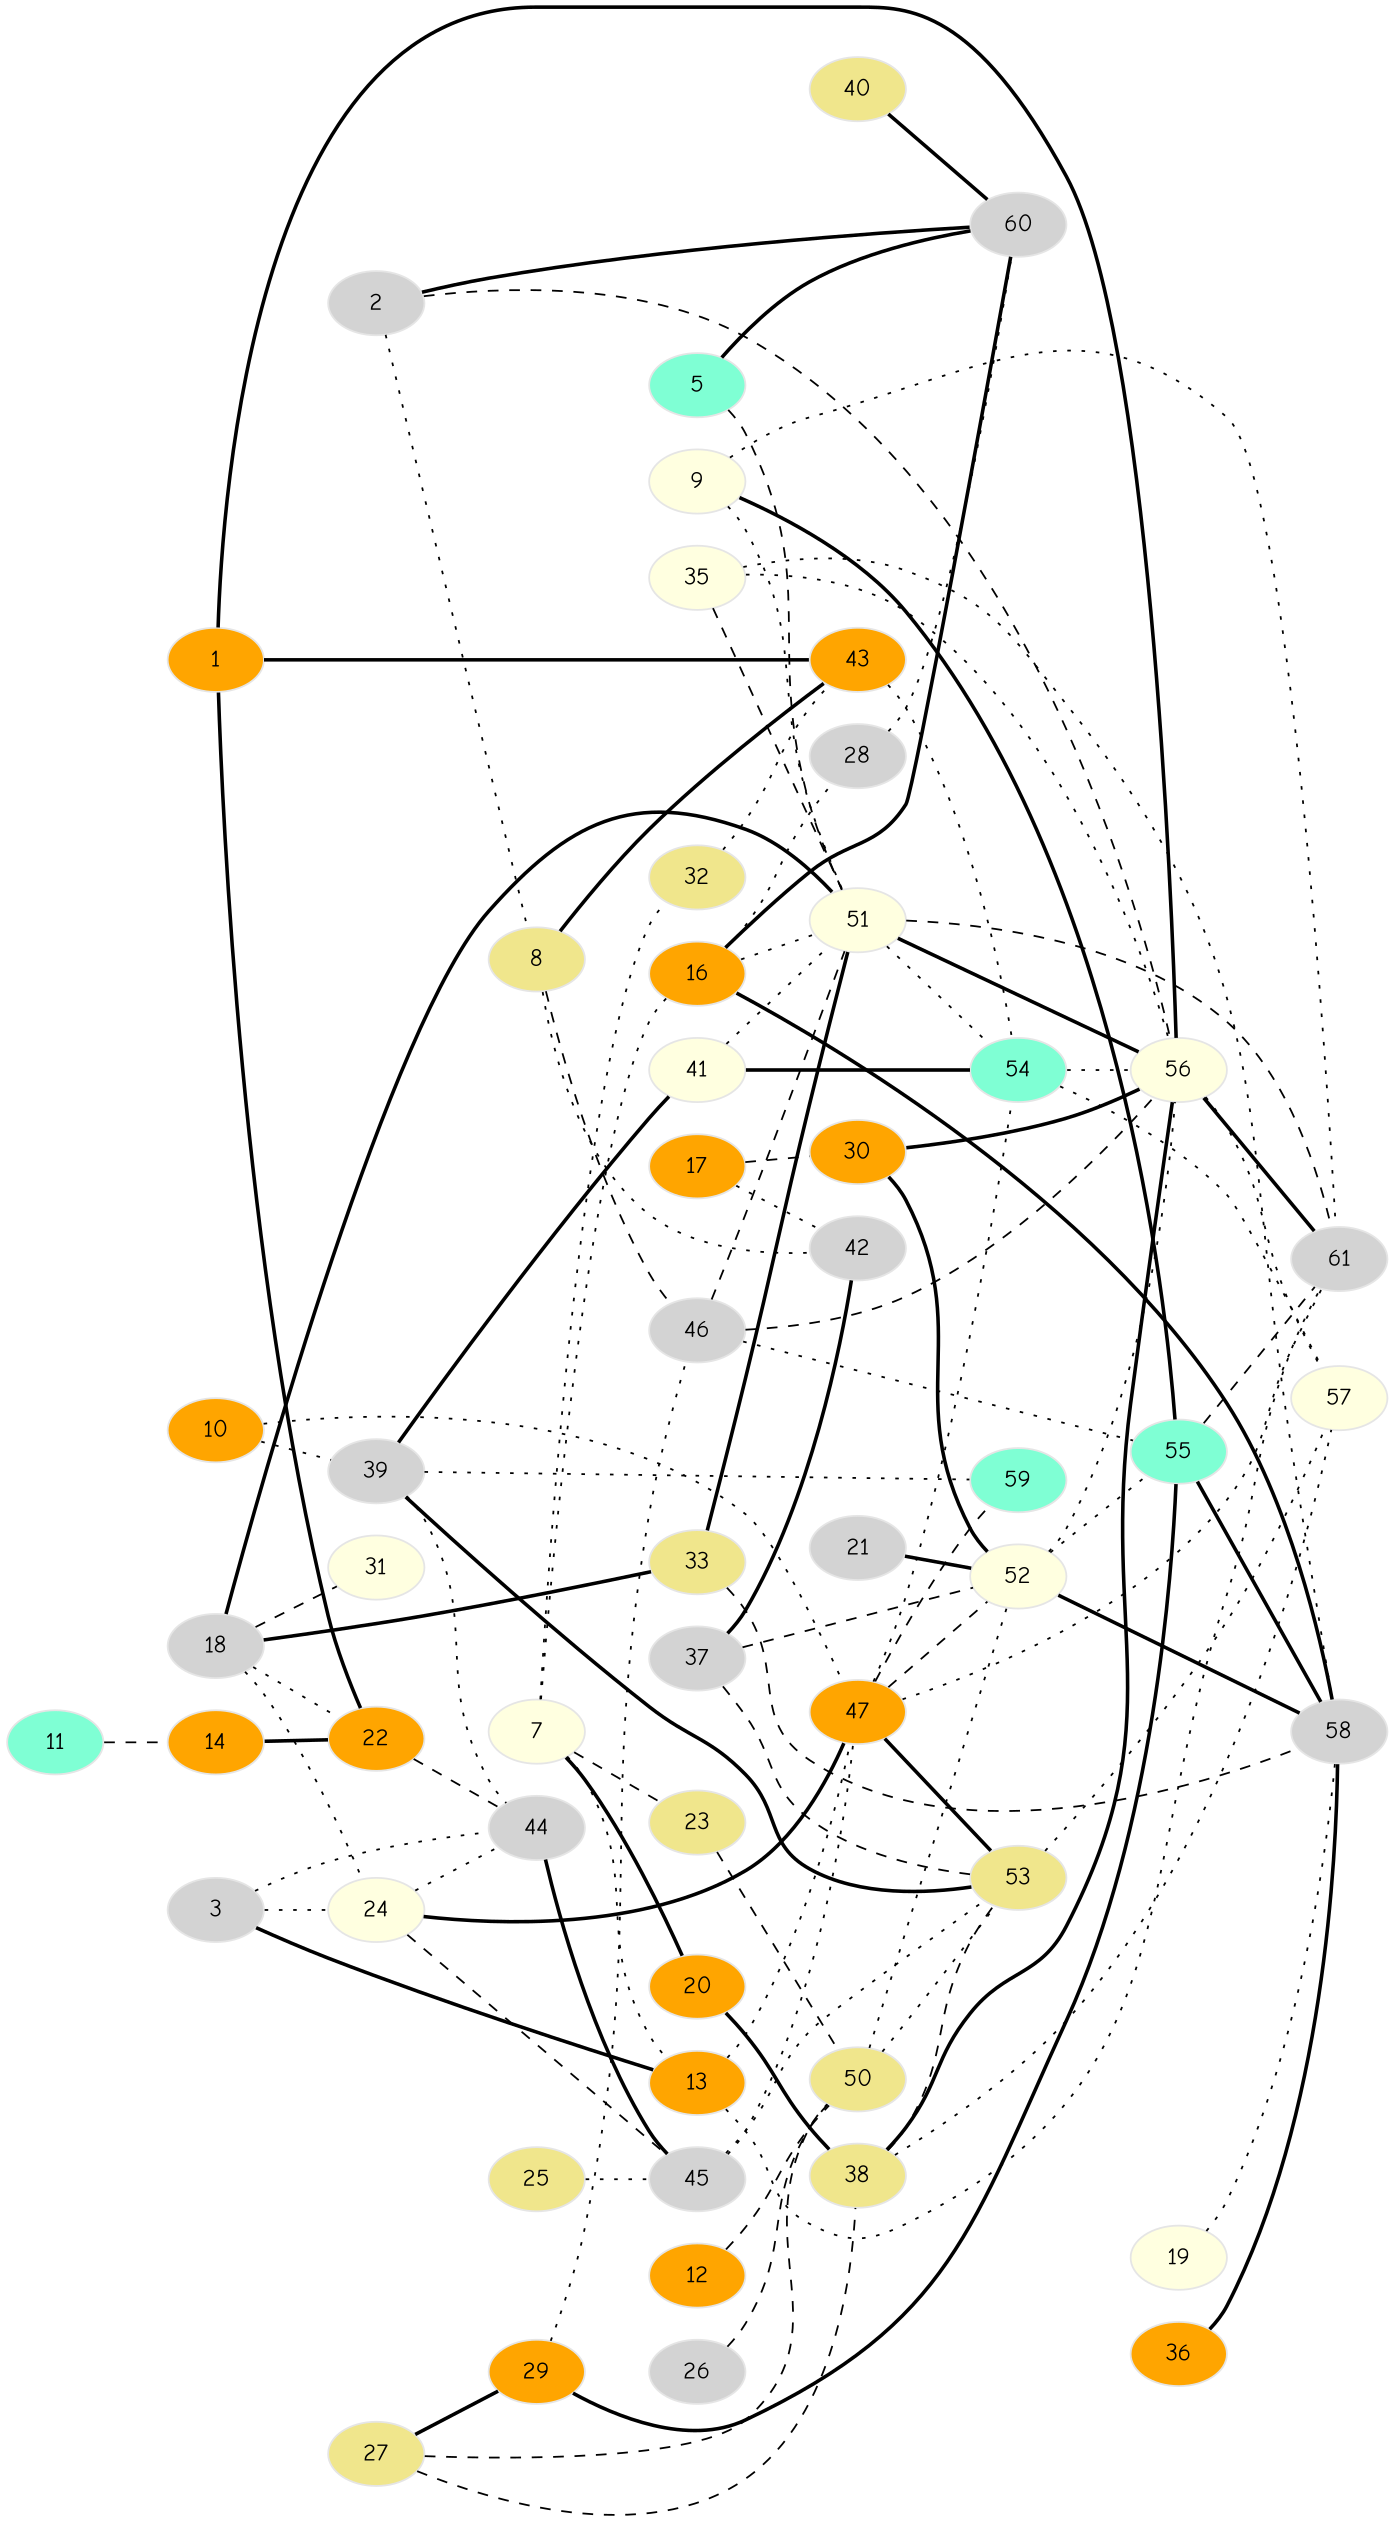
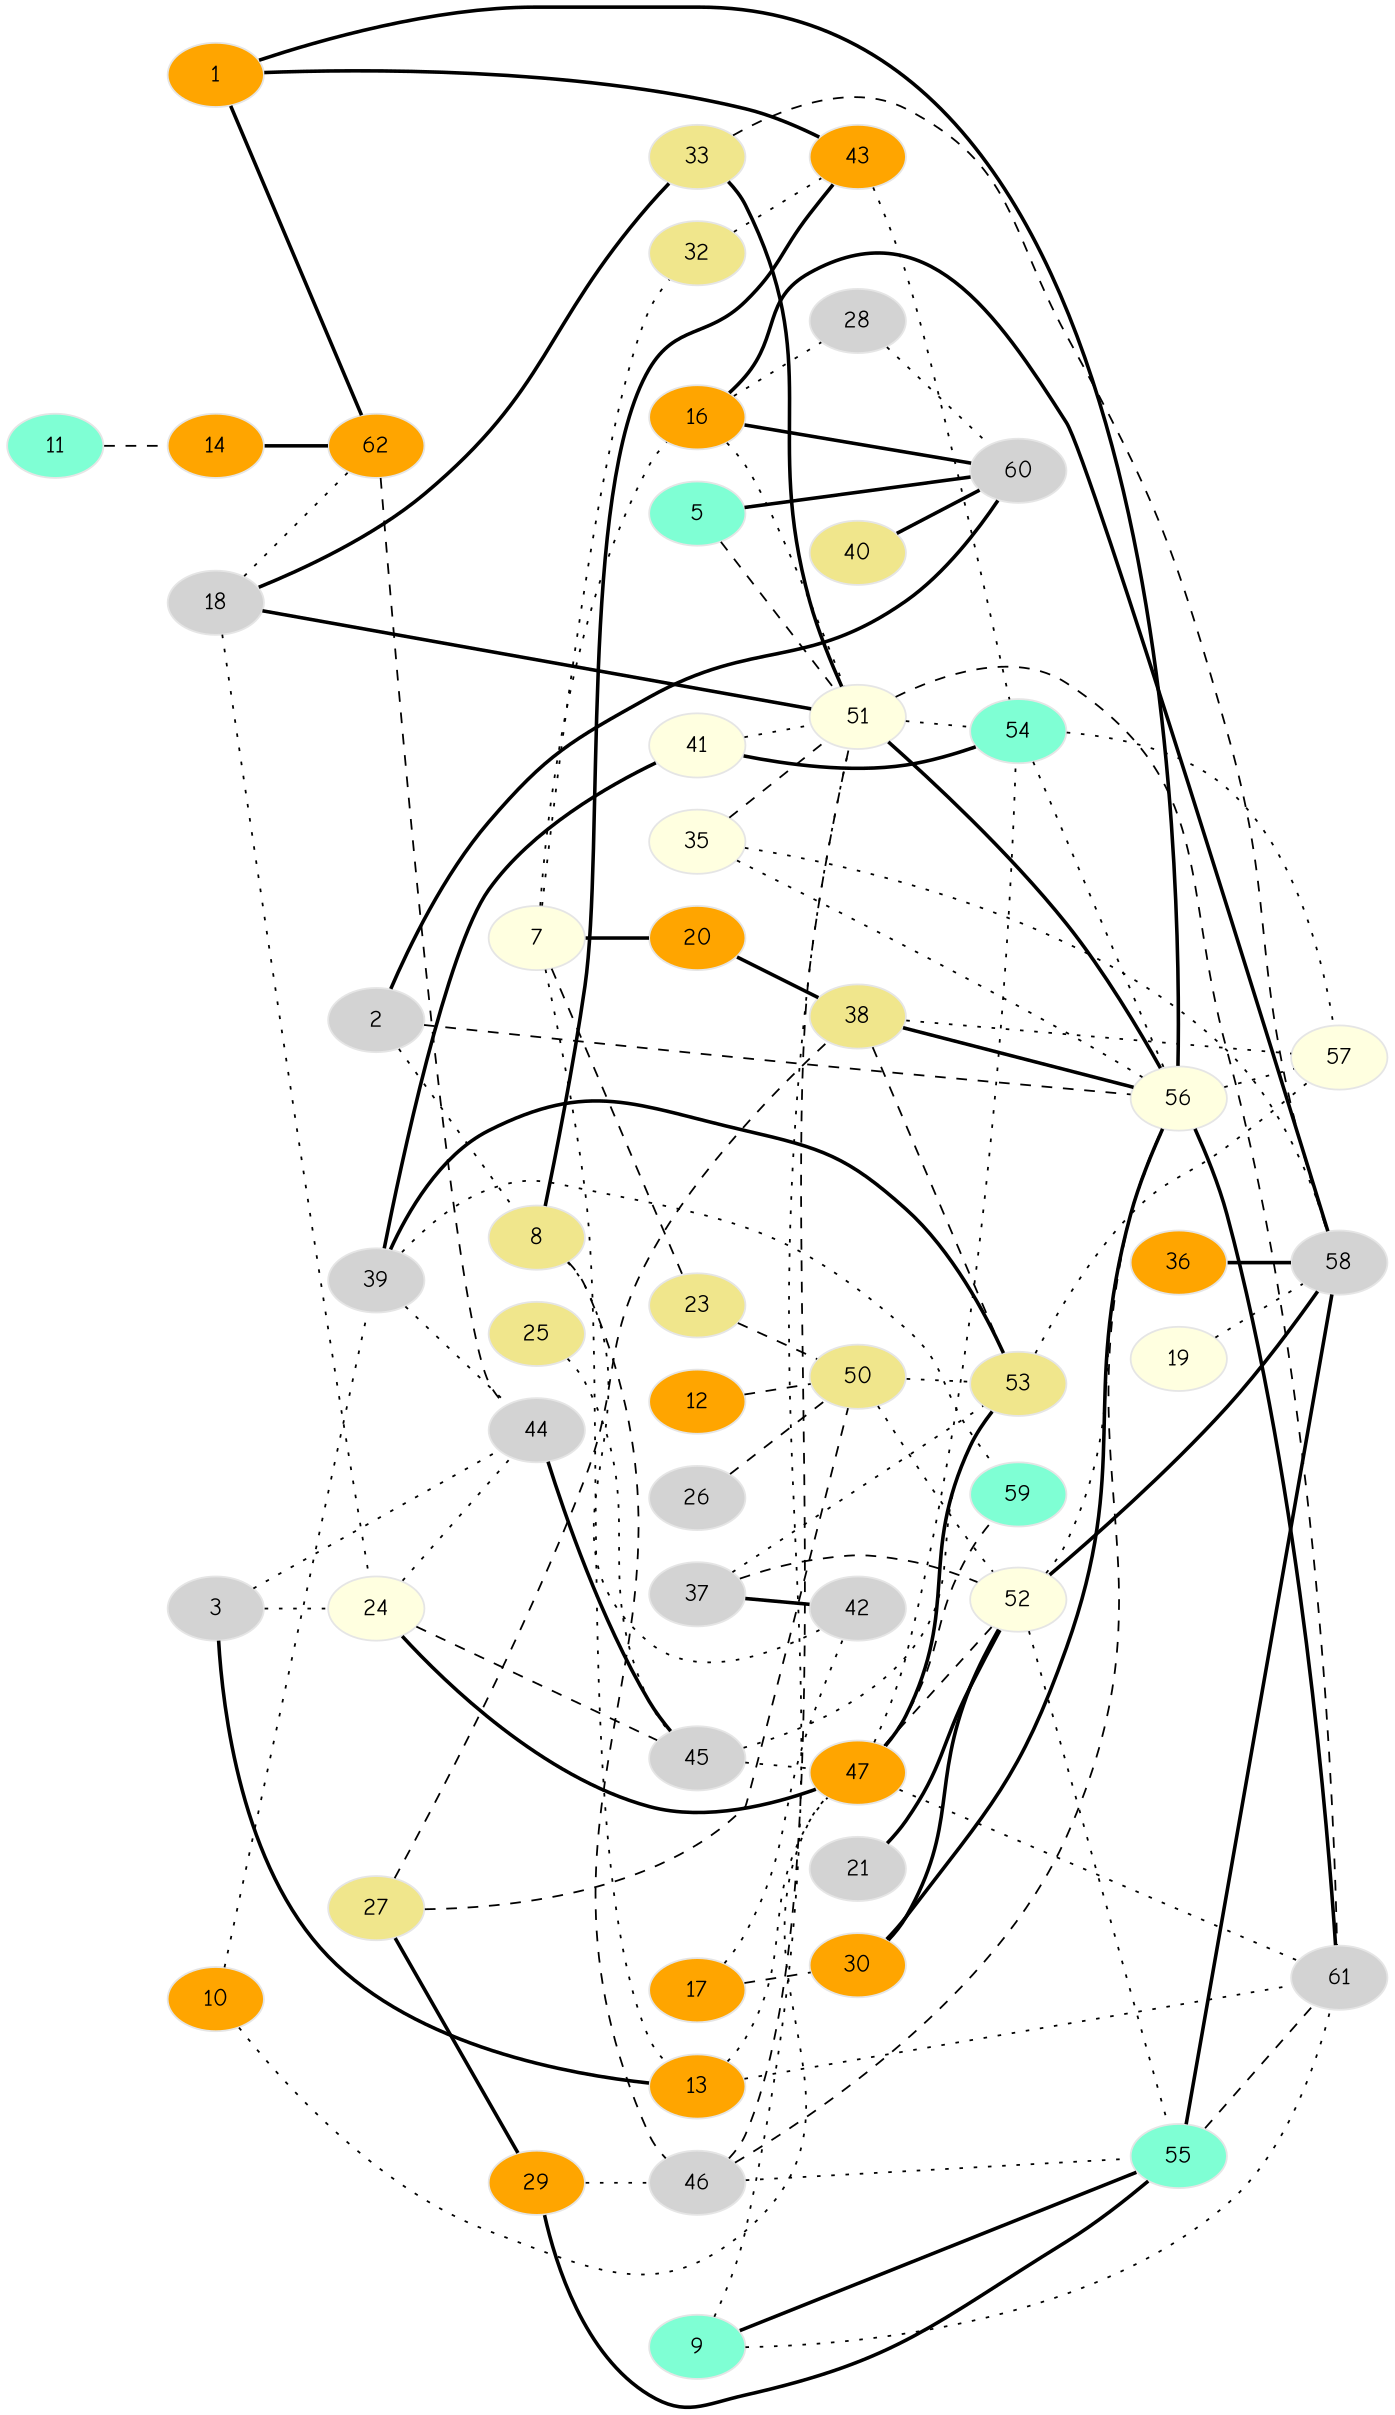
node "9": fillcolor lightyellow -> aquamarine
node "31": removed
node "22": label "22" -> "62"
edge "37" -- "53": style dashed -> dotted
